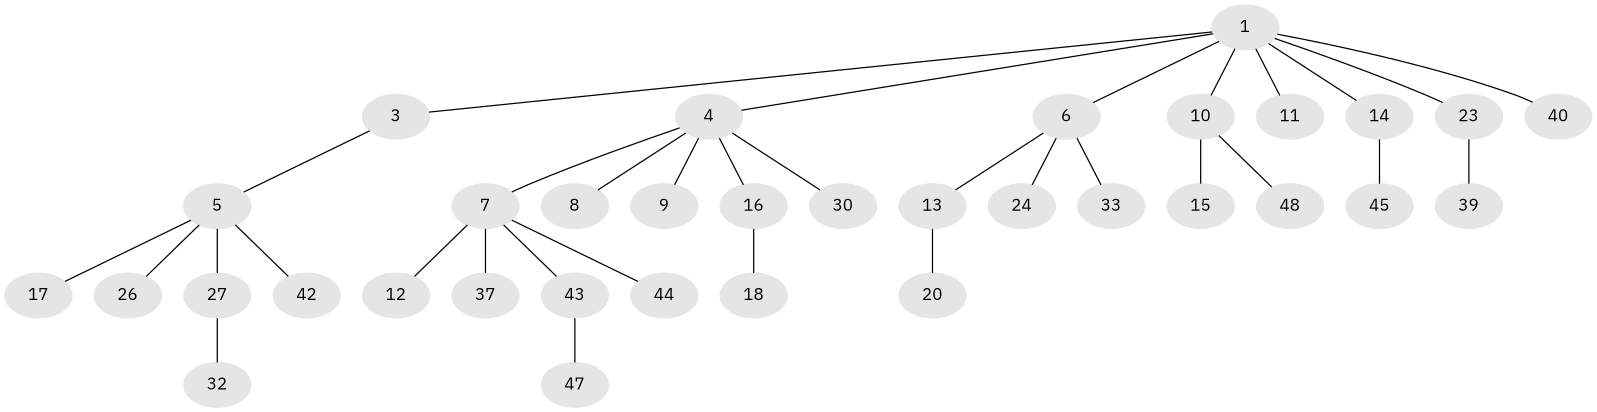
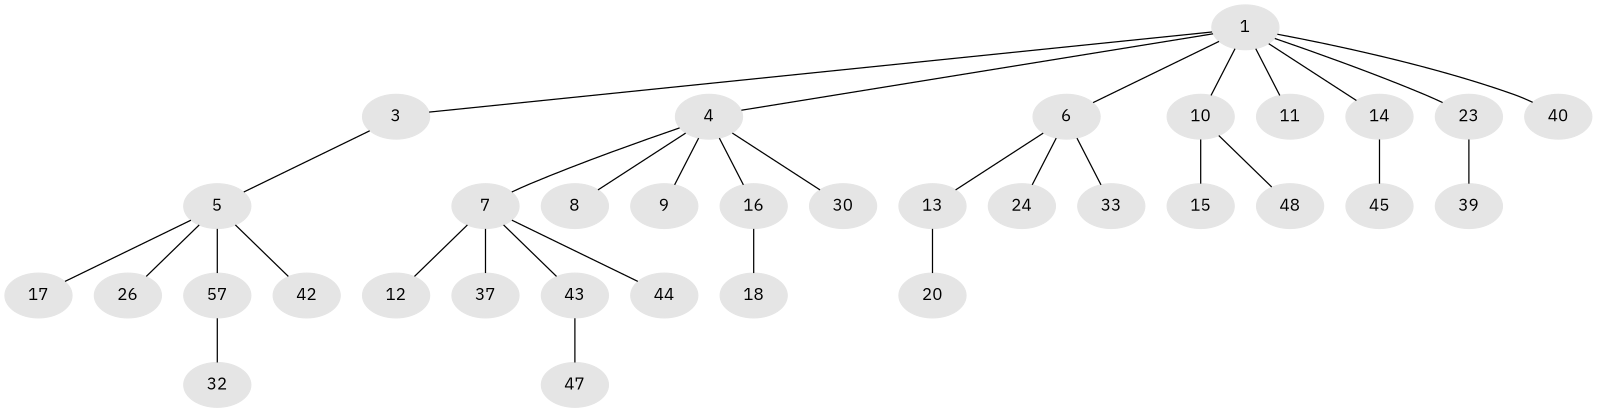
node "27": label "27" -> "57"
